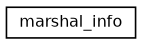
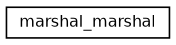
node "marshal_info": label "marshal_info" -> "marshal_marshal"
